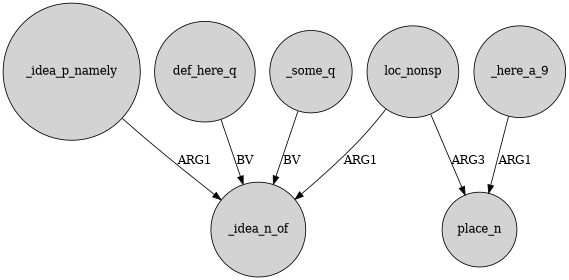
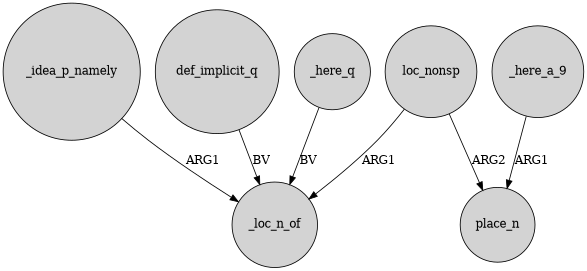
node "def_here_q": label "def_here_q" -> "def_implicit_q"
node "_some_q": label "_some_q" -> "_here_q"
edge "loc_nonsp" -> "place_n": label "ARG3" -> "ARG2"
node "_idea_n_of": label "_idea_n_of" -> "_loc_n_of"
